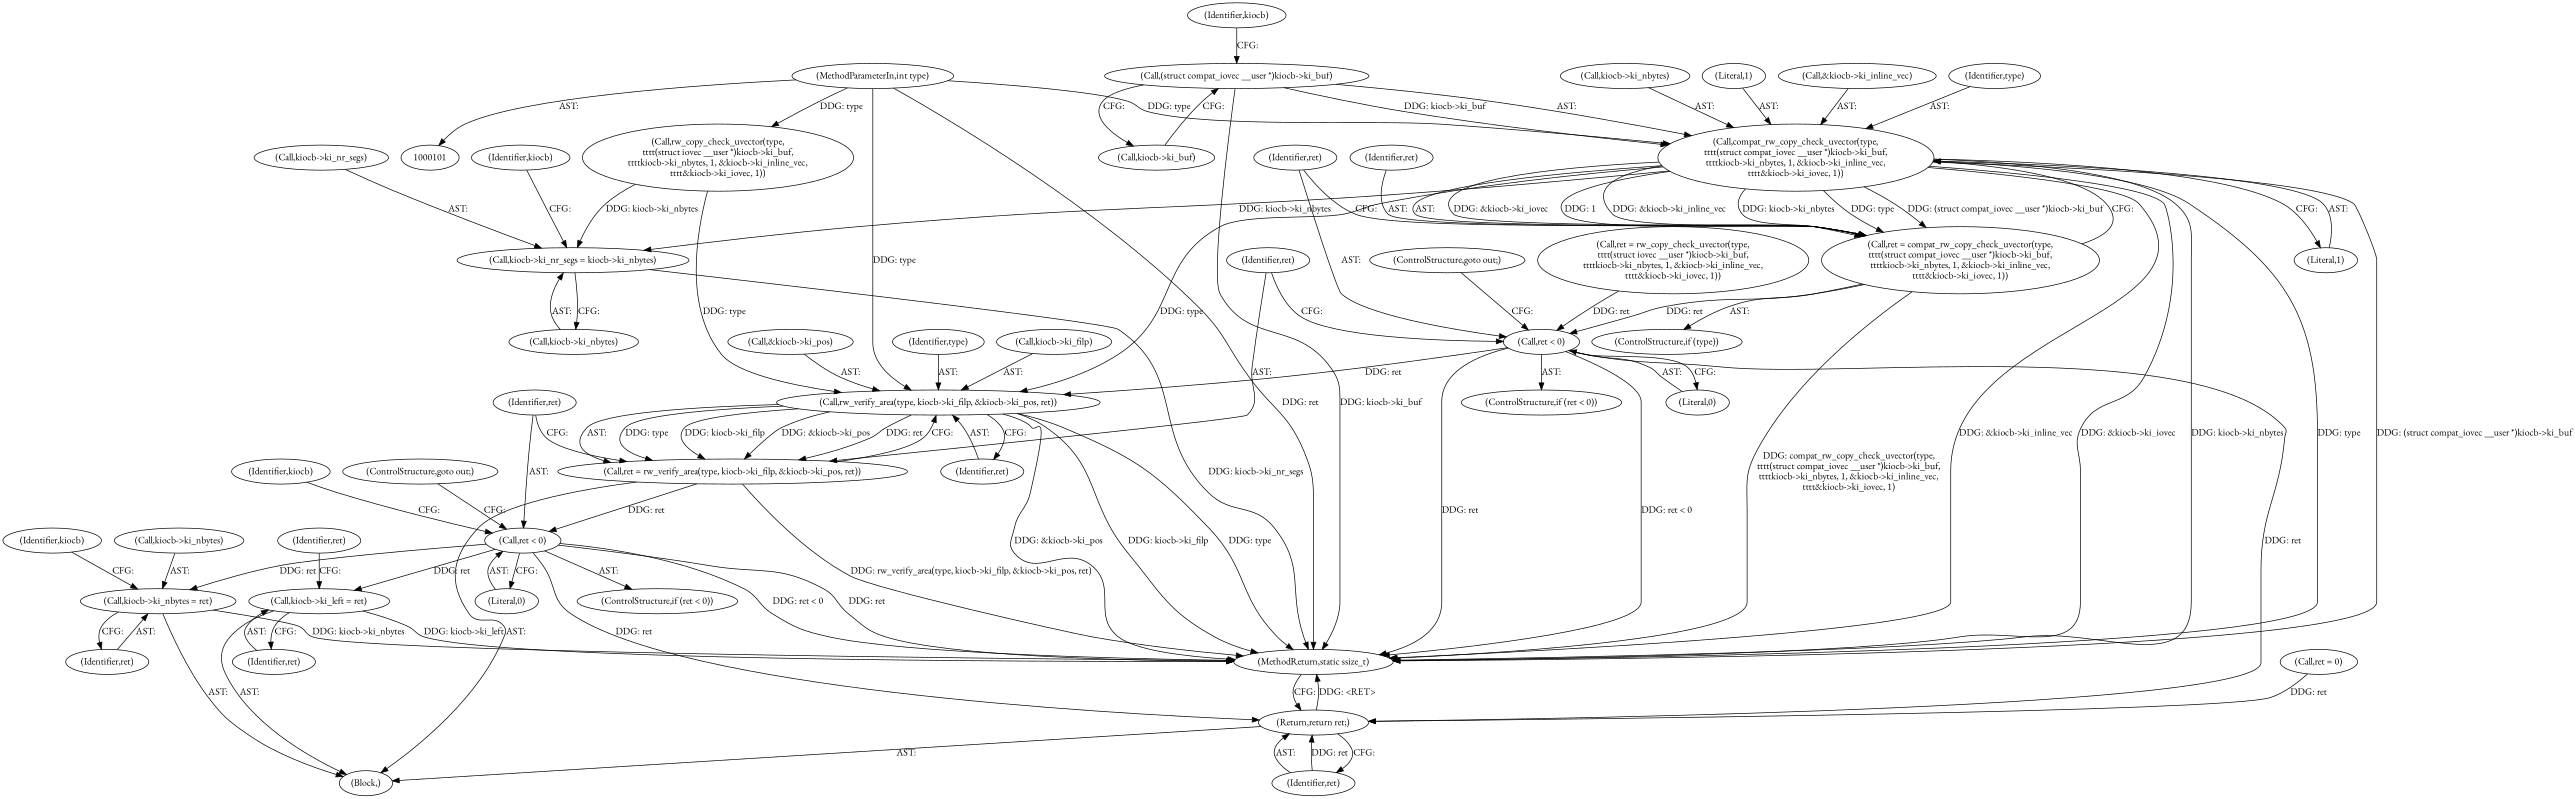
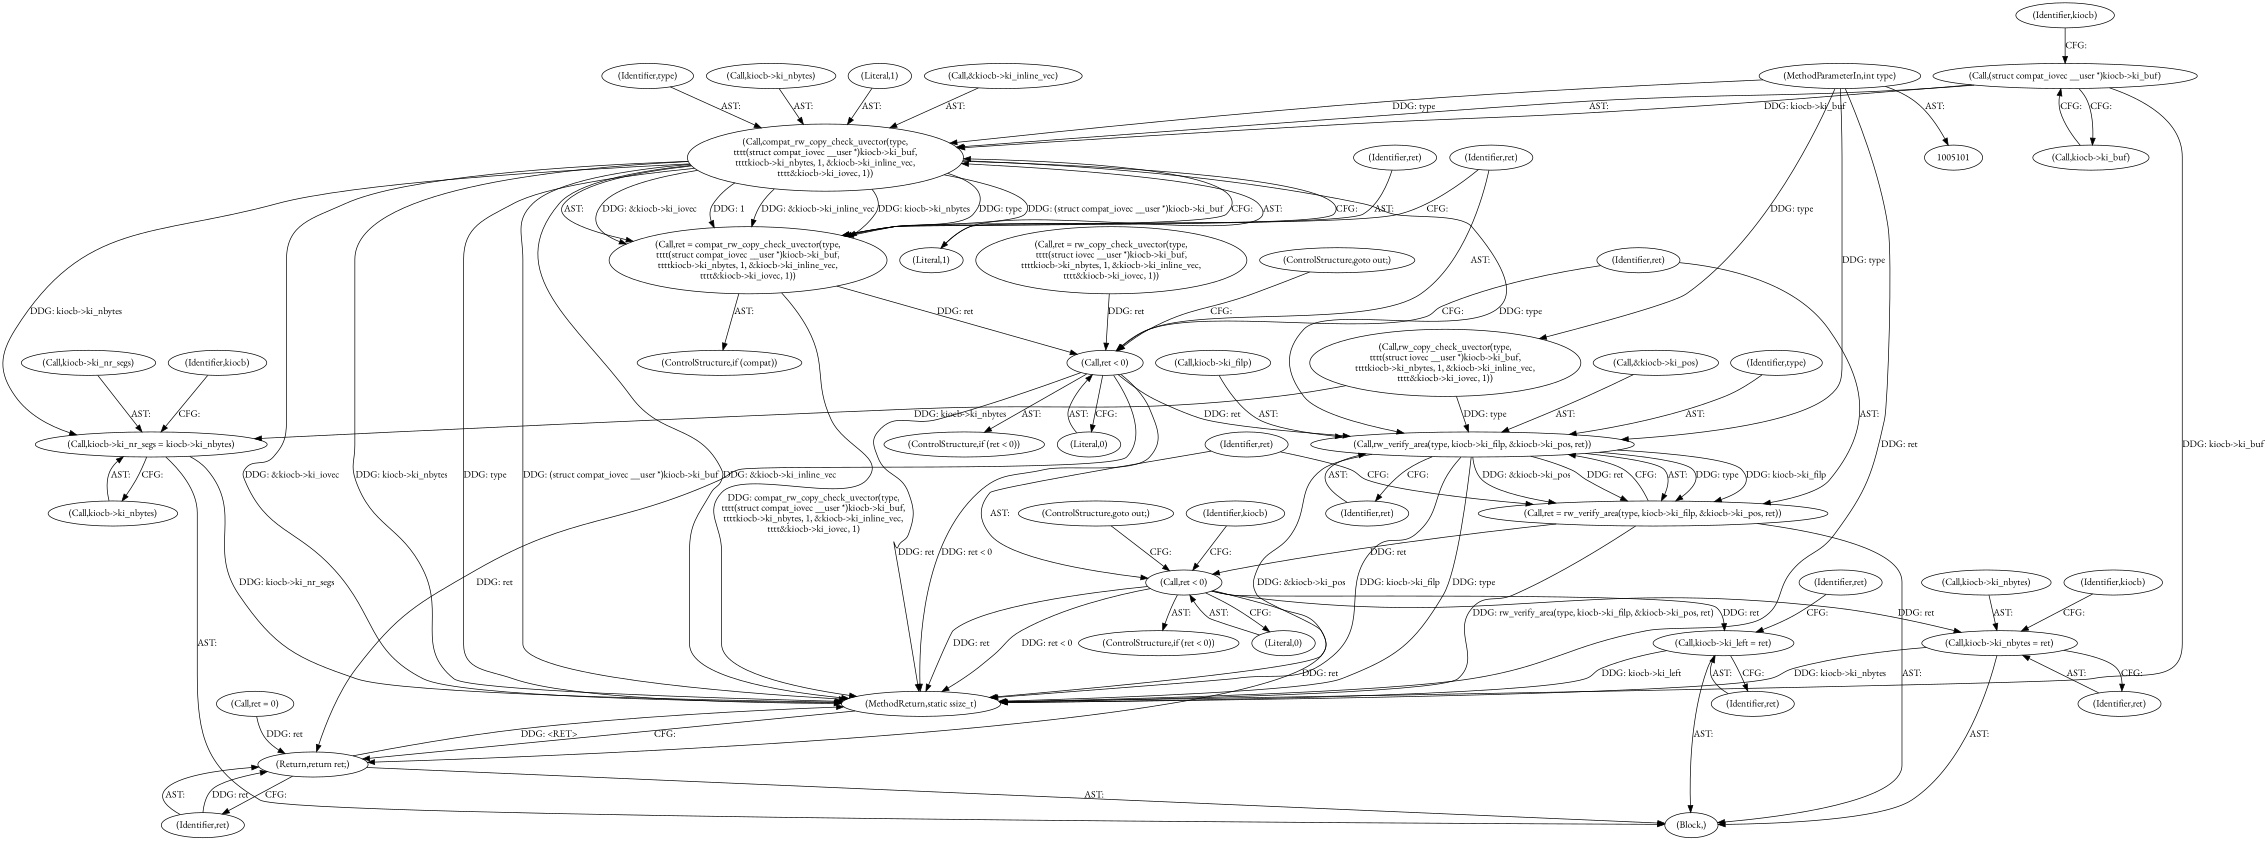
node "1000101": label "1000101" -> "1005101"
node "(ControlStructure,if (type))": label "(ControlStructure,if (type))" -> "(ControlStructure,if (compat))"
edge "(Call,kiocb->ki_nr_segs = kiocb->ki_nbytes)" -> "(Block,)": added, label "AST:"
